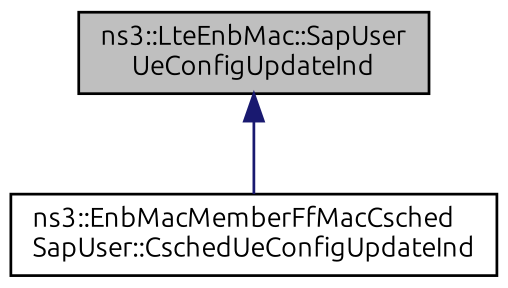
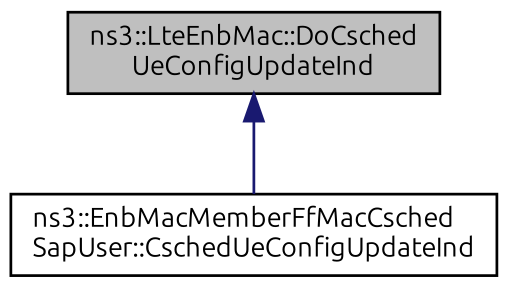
node "ns3::LteEnbMac::SapUser UeConfigUpdateInd": label "ns3::LteEnbMac::SapUser UeConfigUpdateInd" -> "ns3::LteEnbMac::DoCsched UeConfigUpdateInd"
